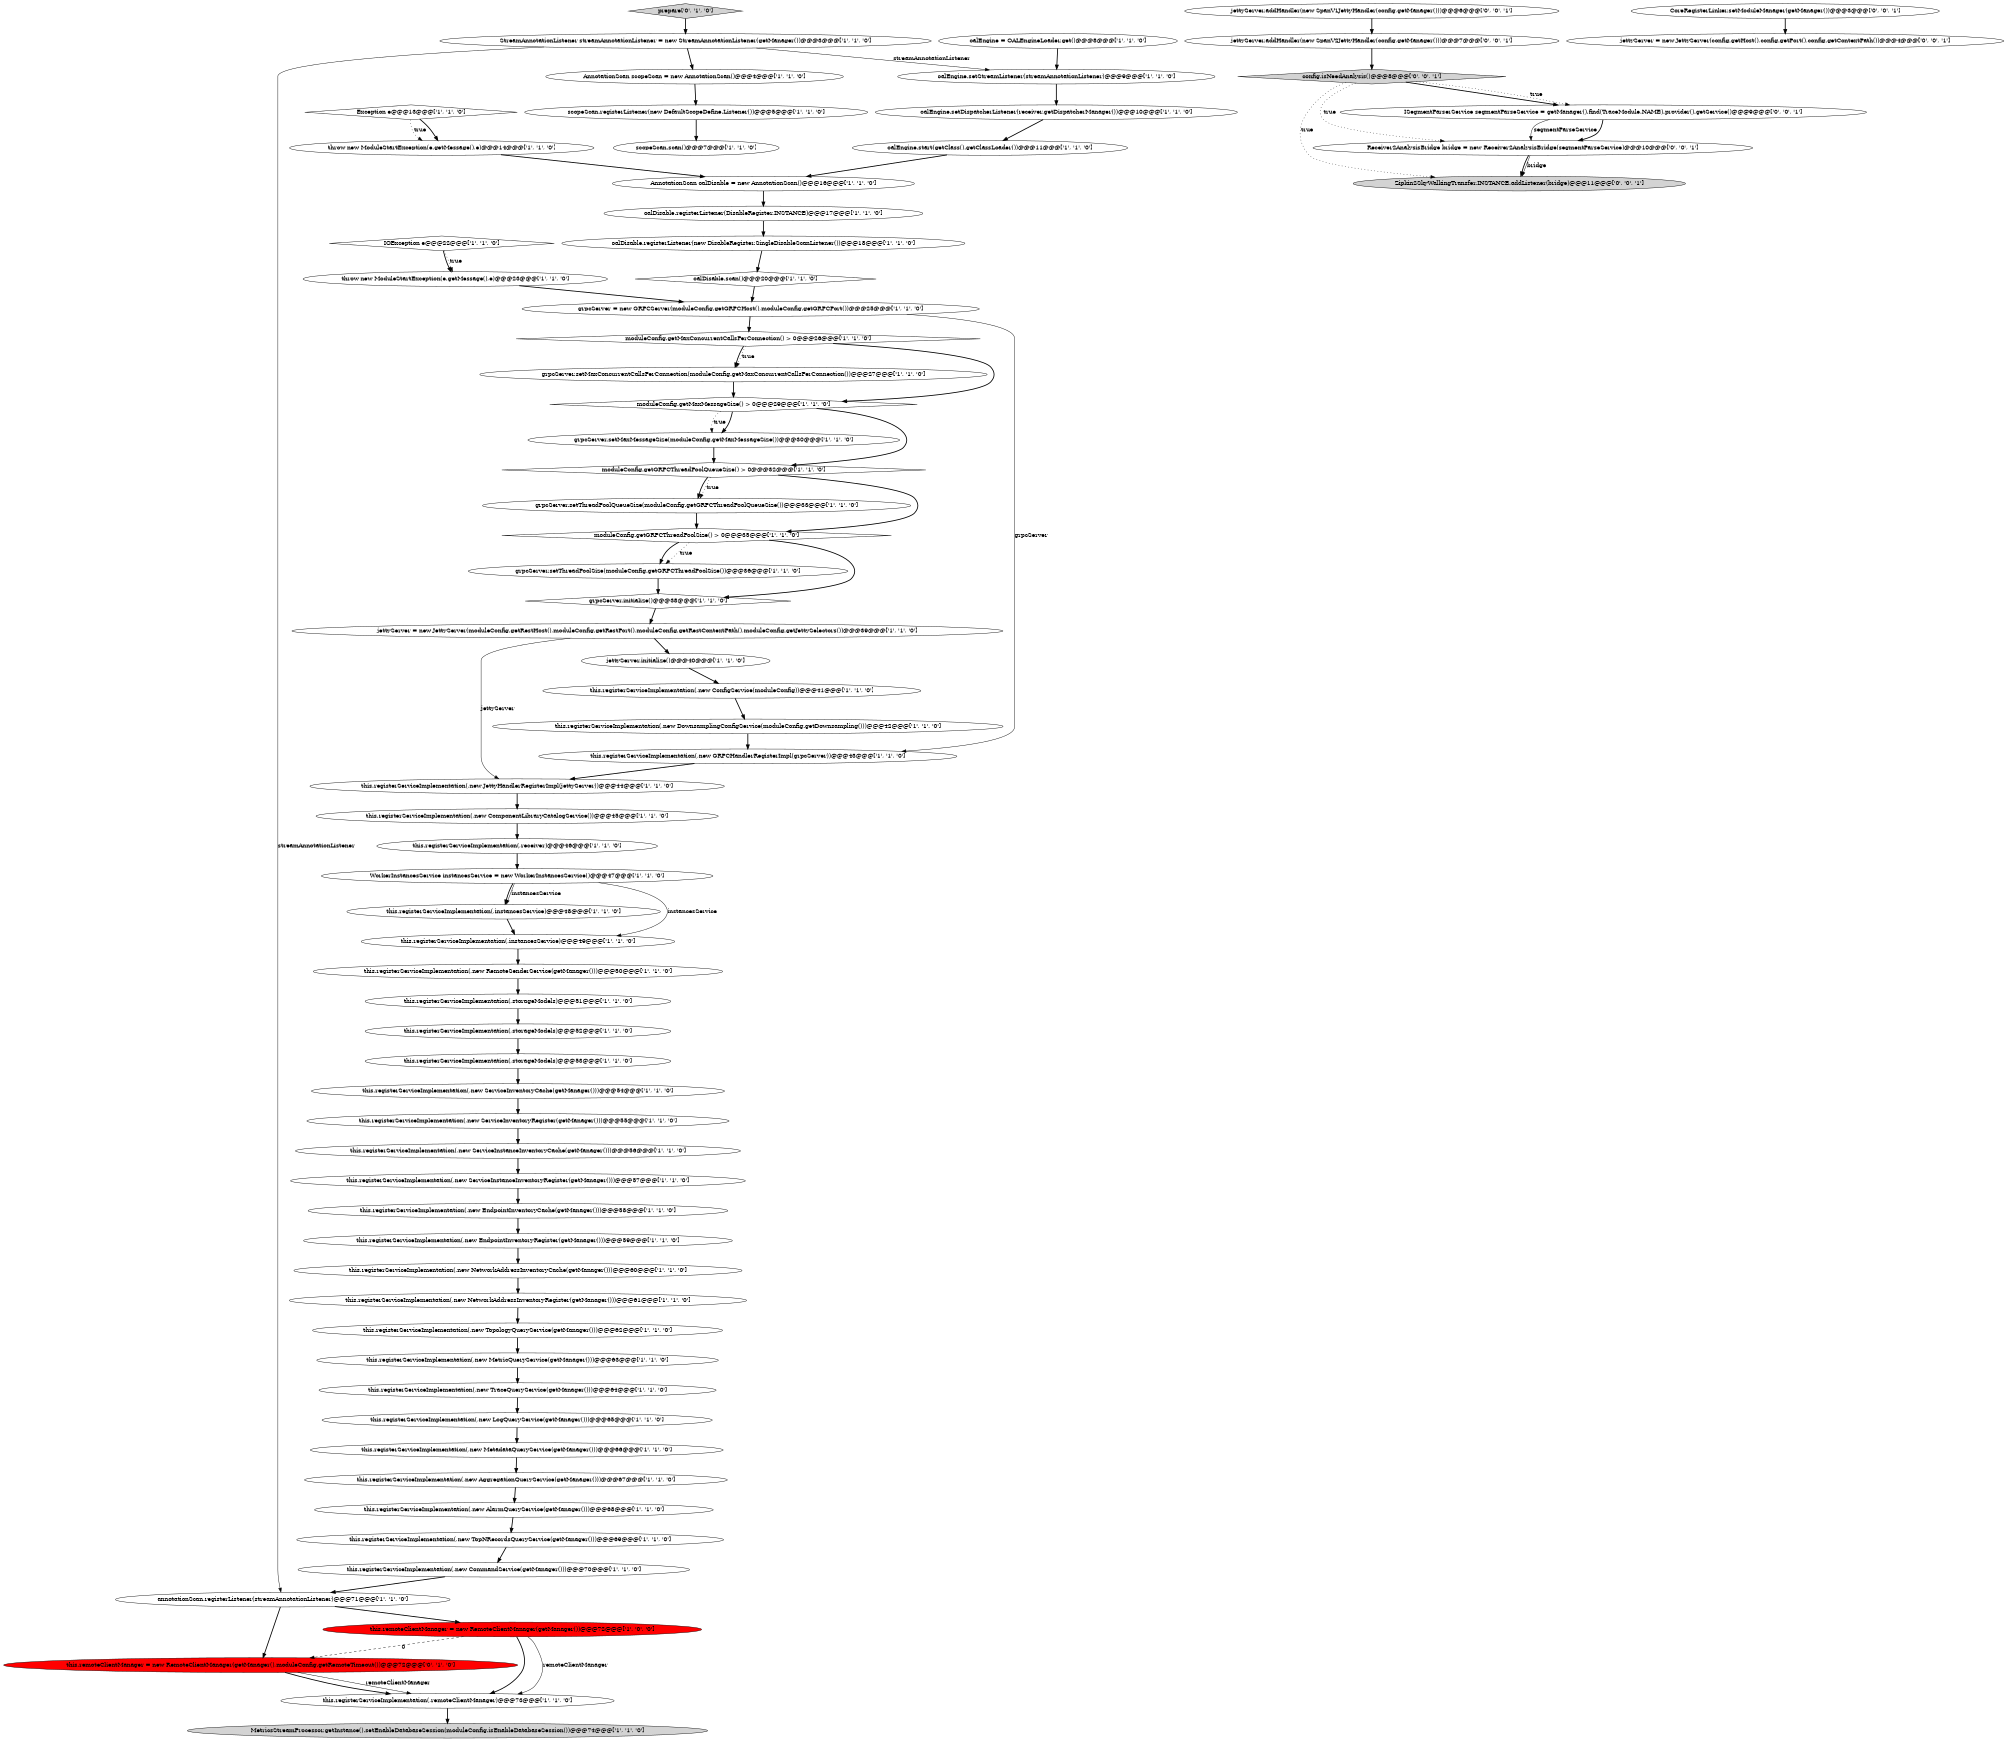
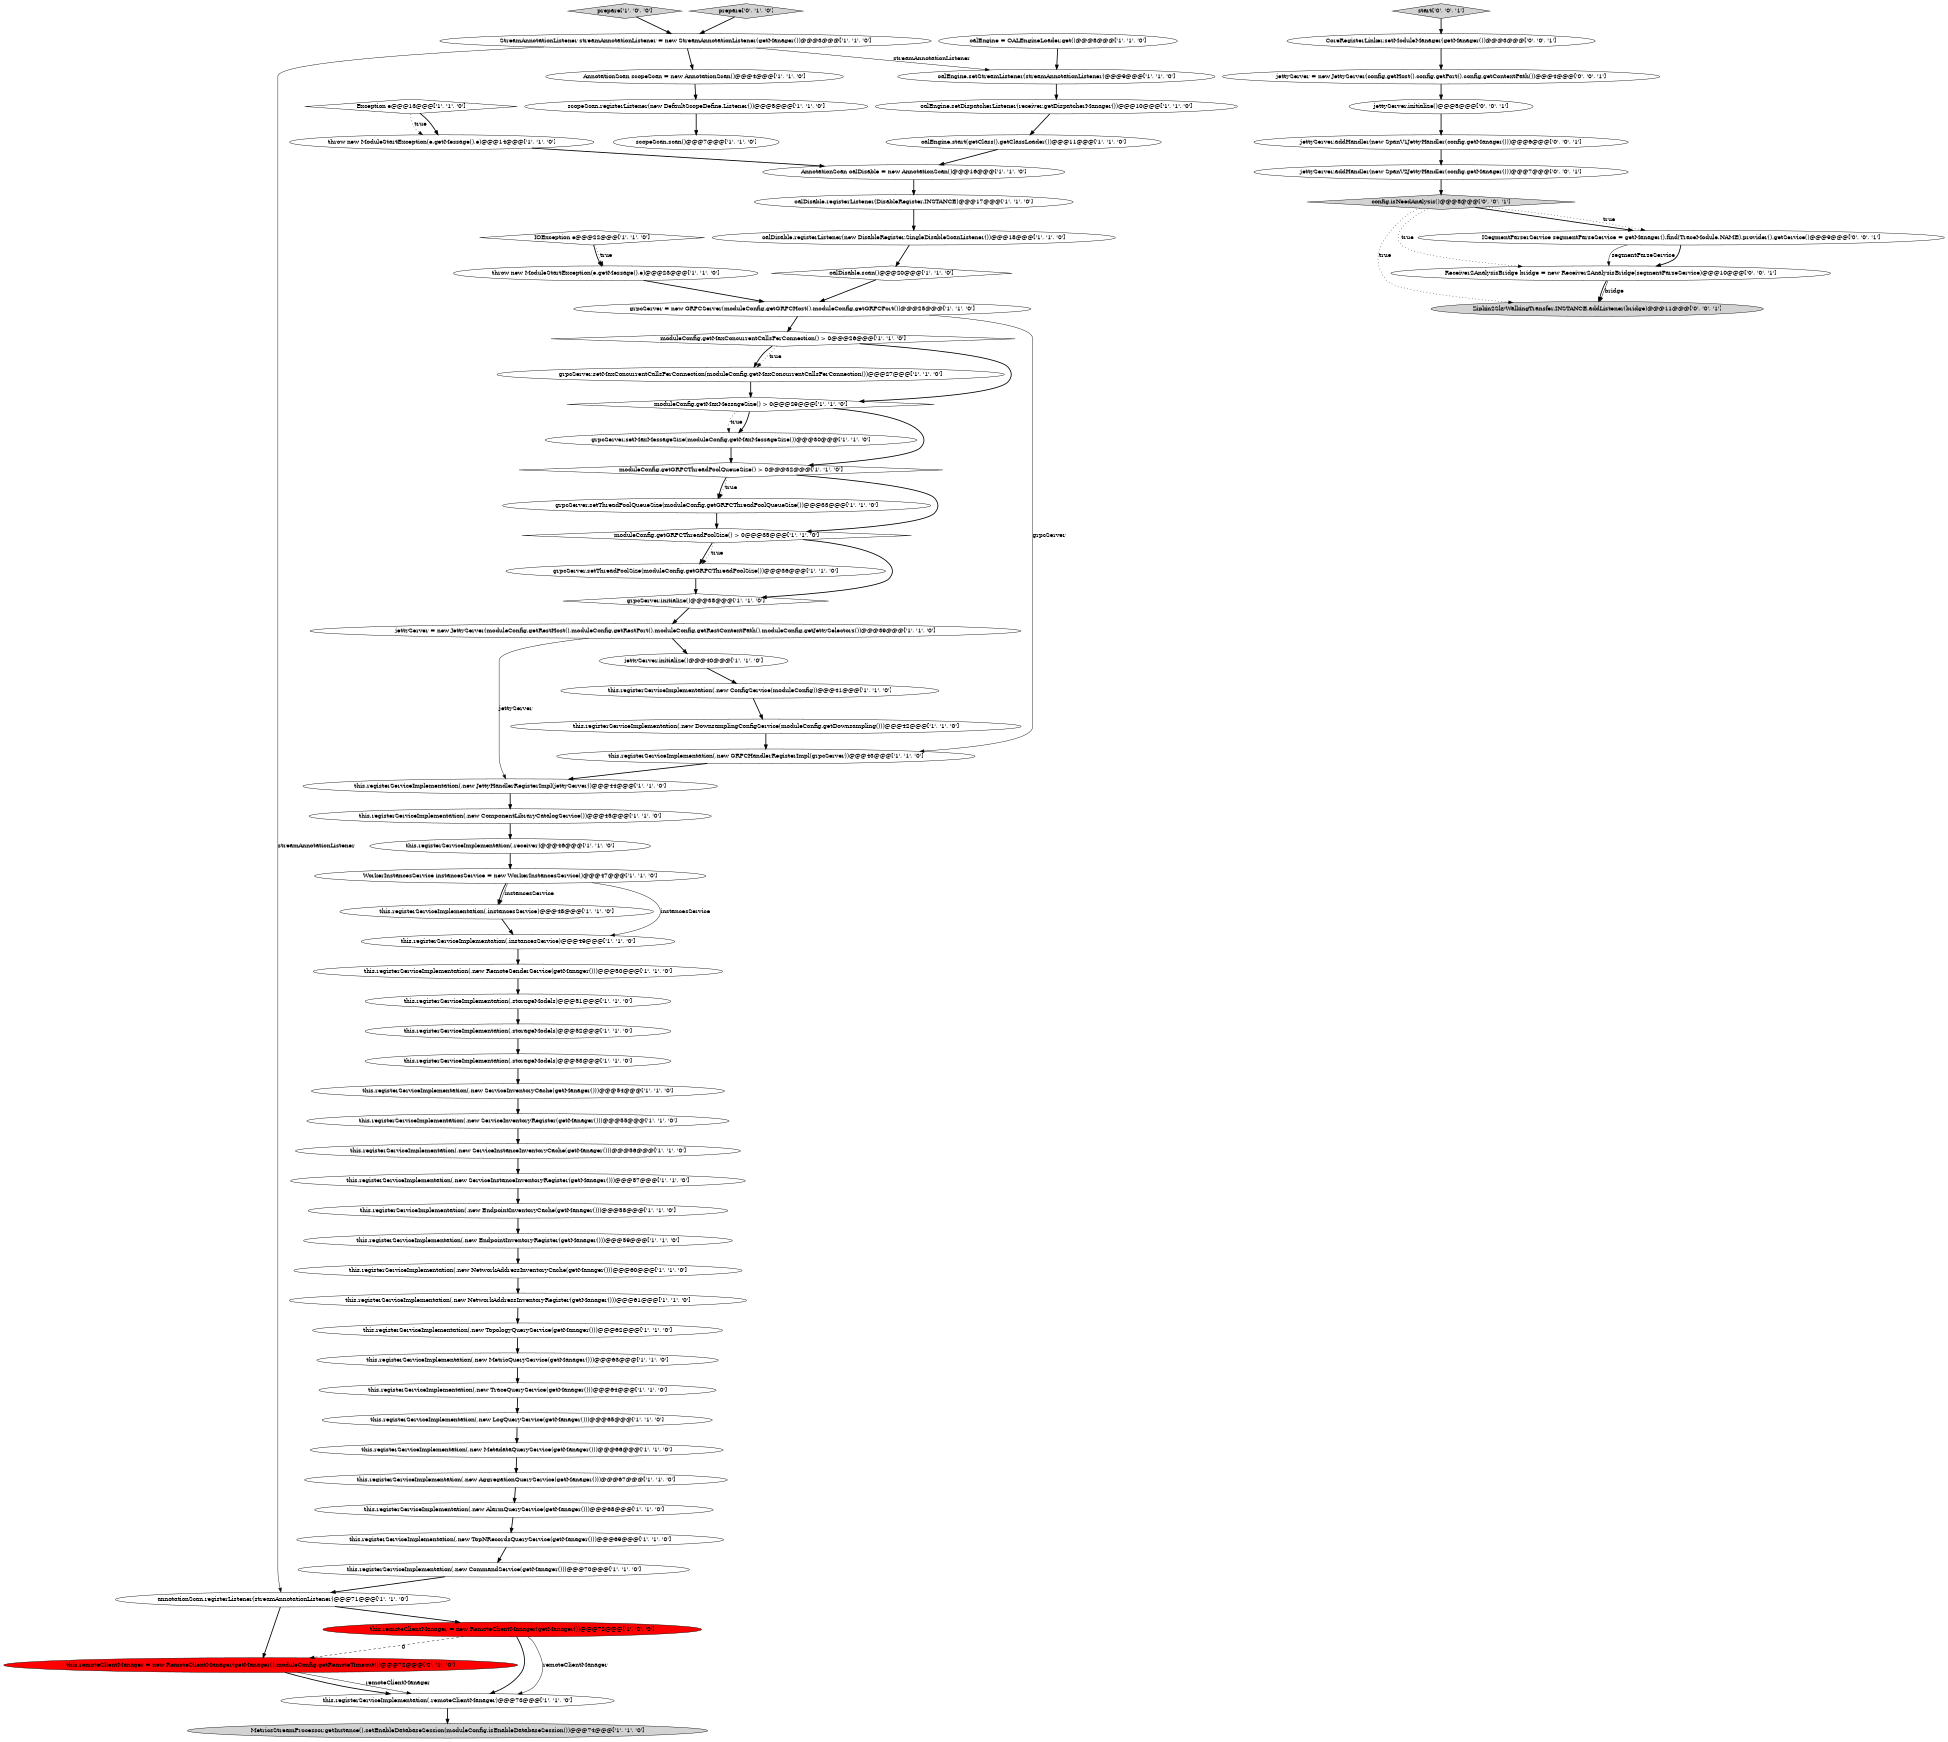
node "prepare['1', '0', '0']": added
node "start['0', '0', '1']": added
node "jettyServer.initialize()@@@5@@@['0', '0', '1']": added
